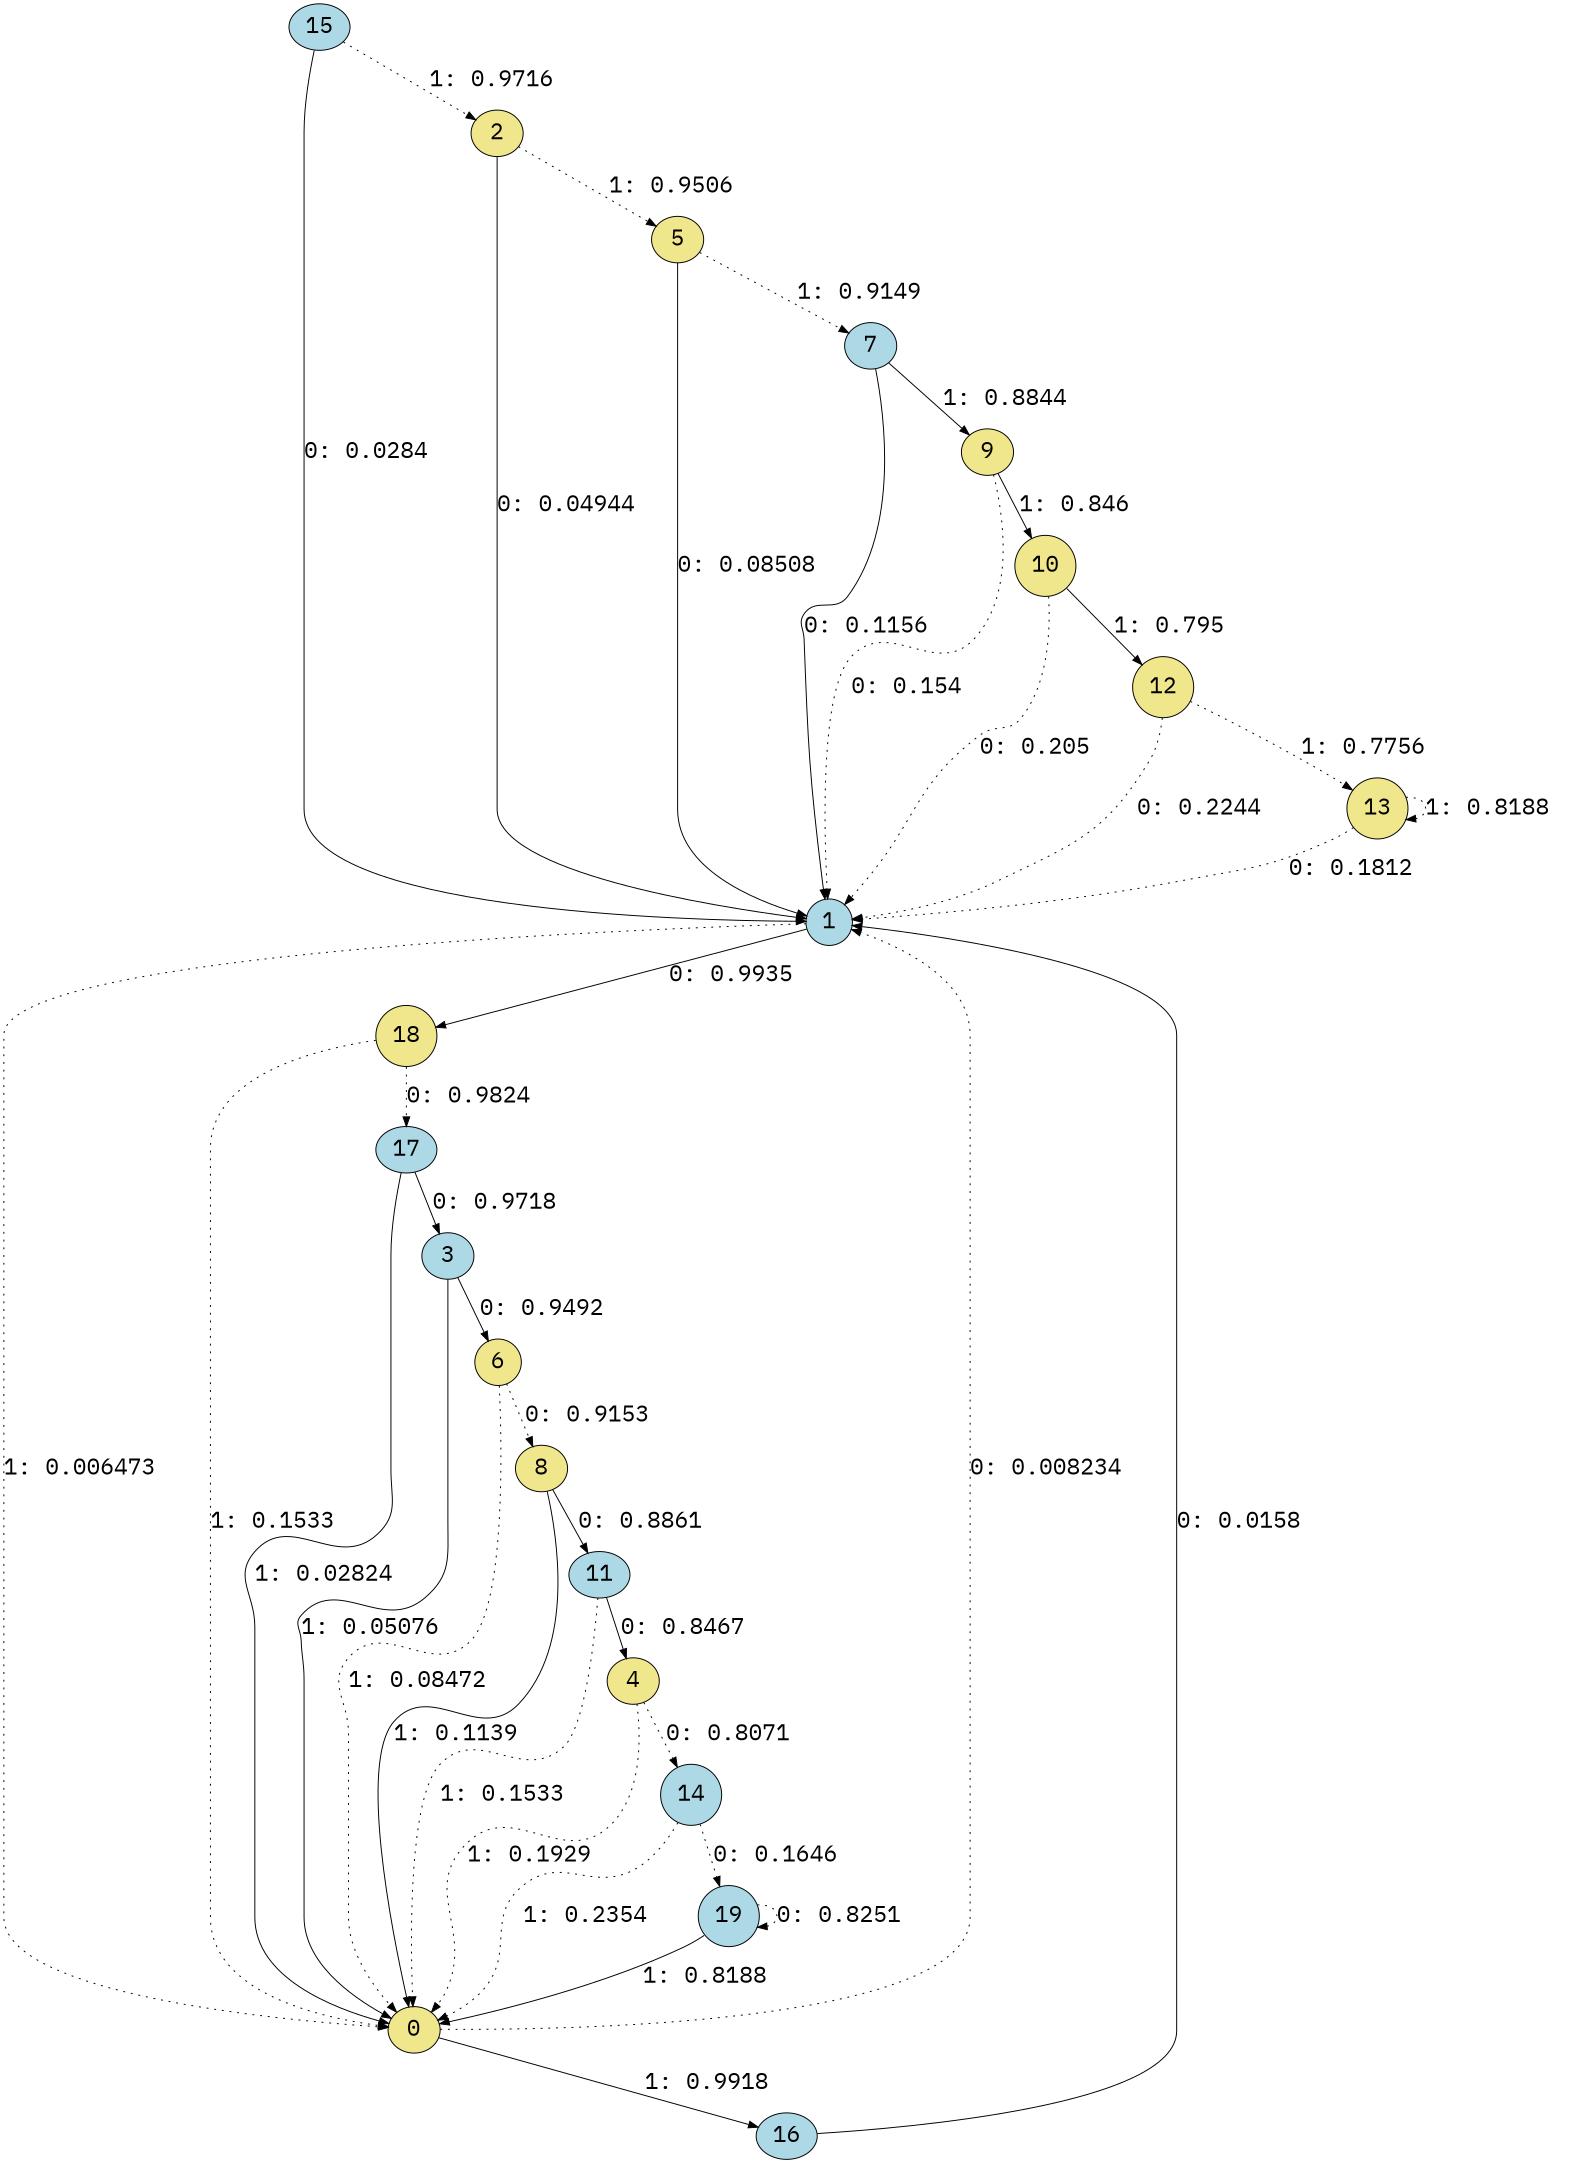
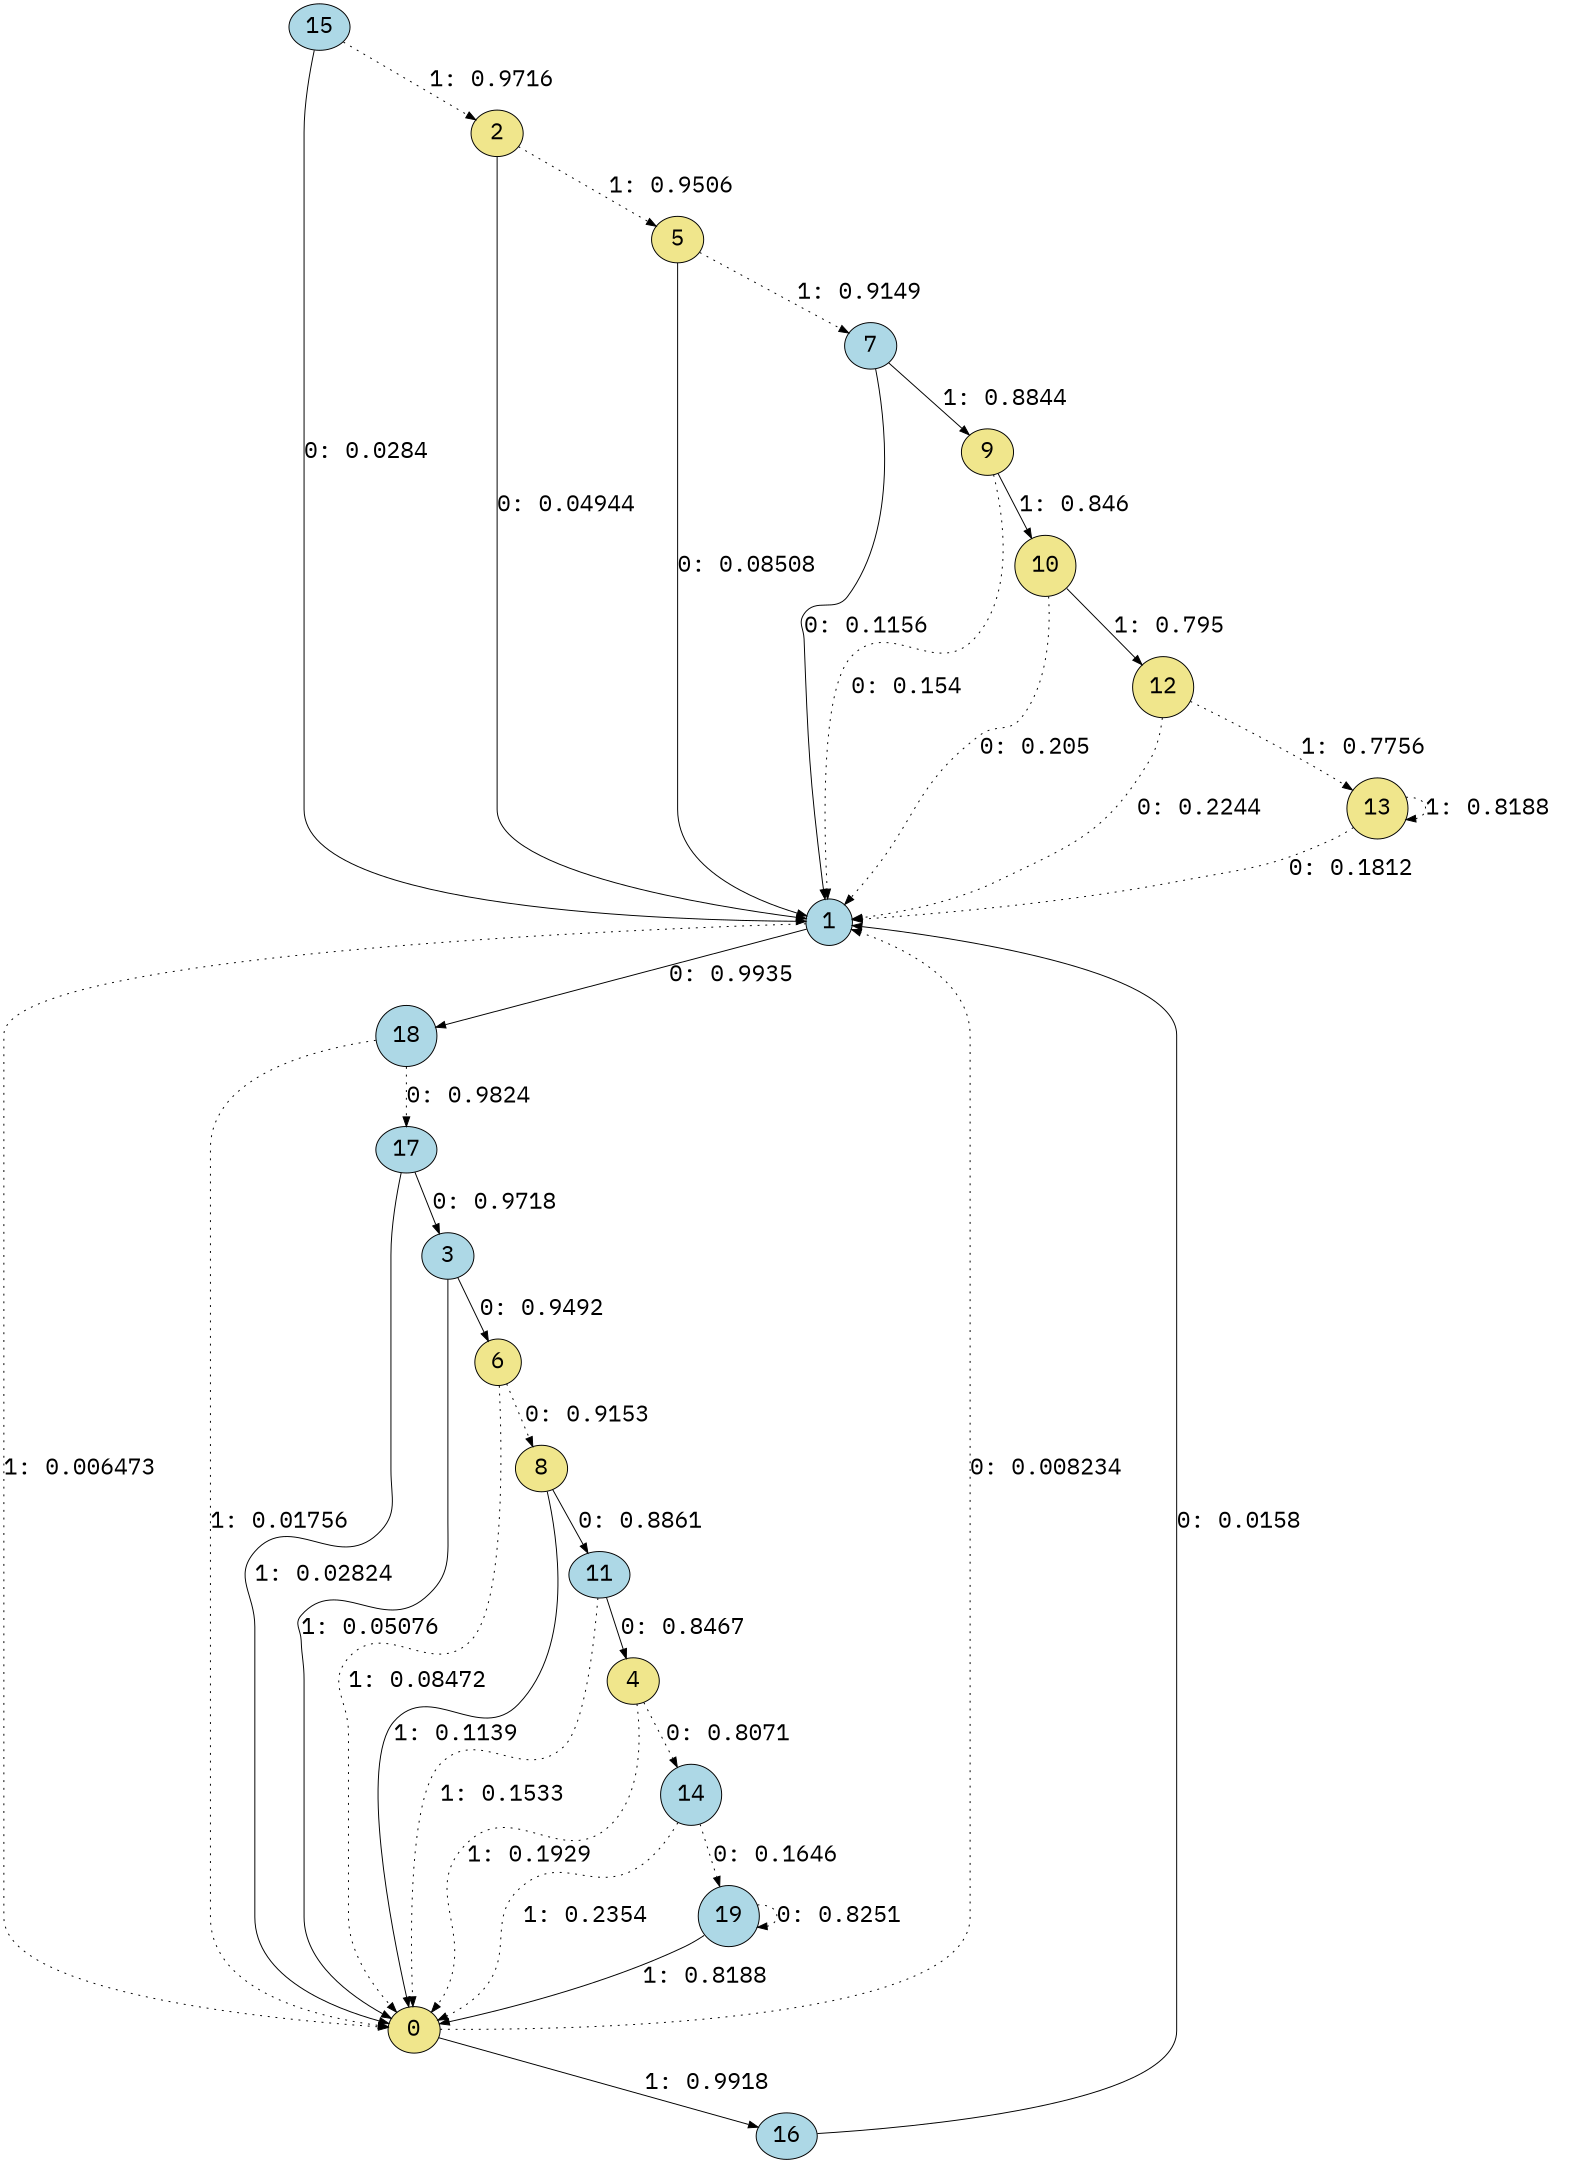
node "18": fillcolor khaki -> lightblue
edge "18" -> "0": label "1: 0.1533   " -> "1: 0.01756  "
